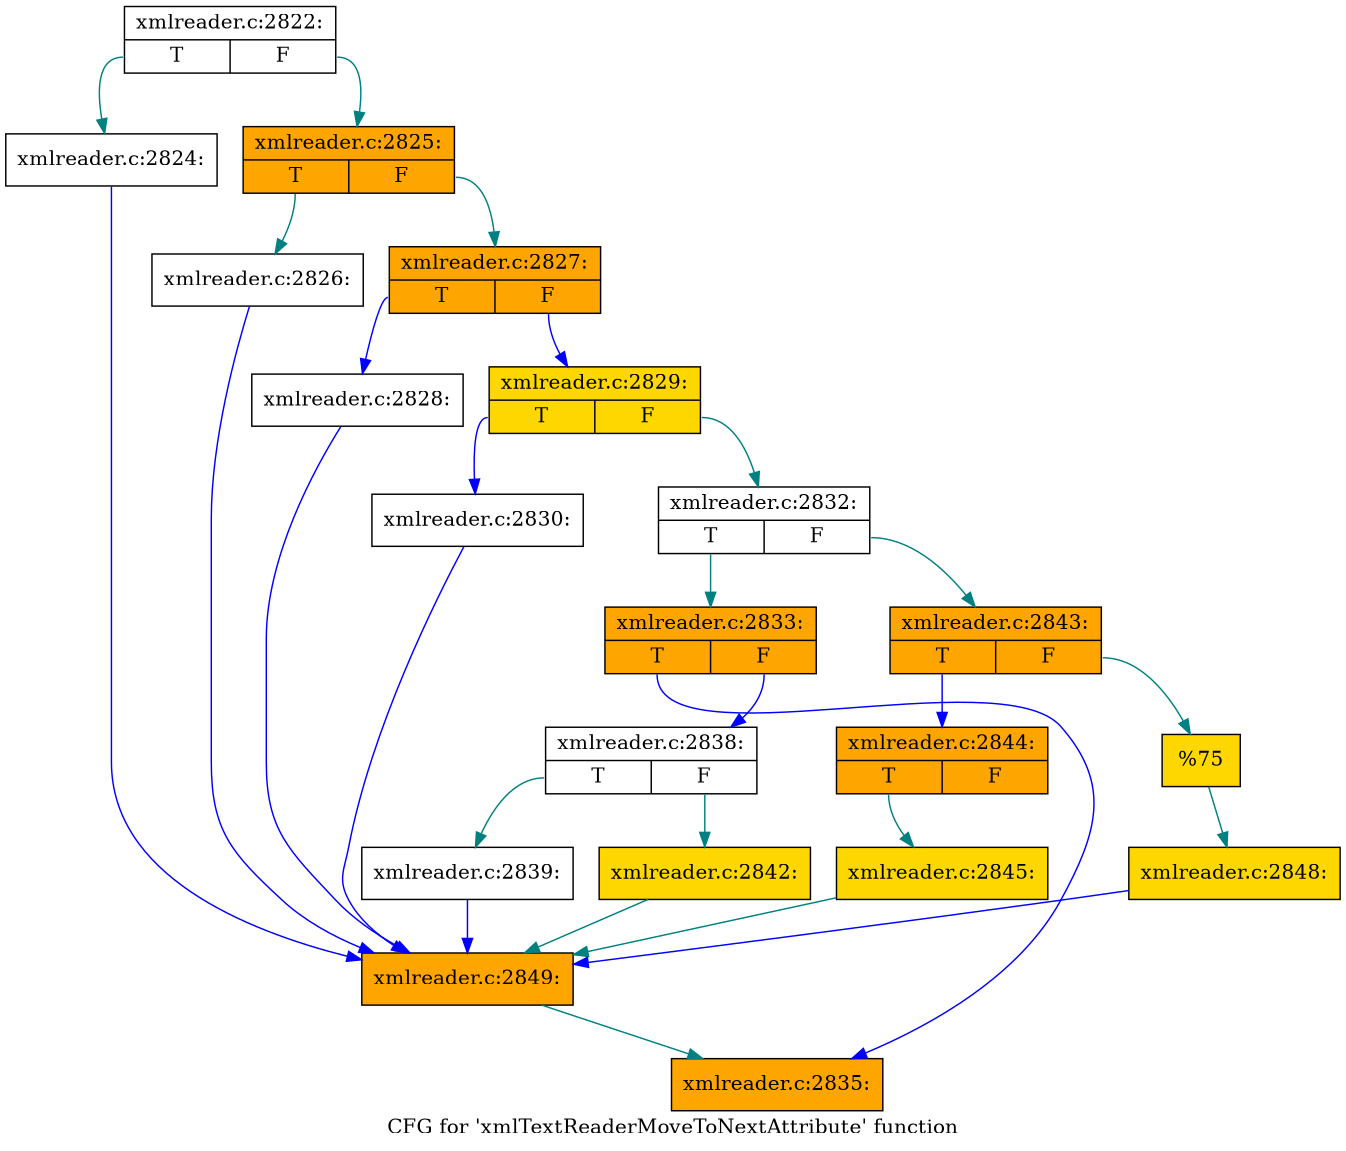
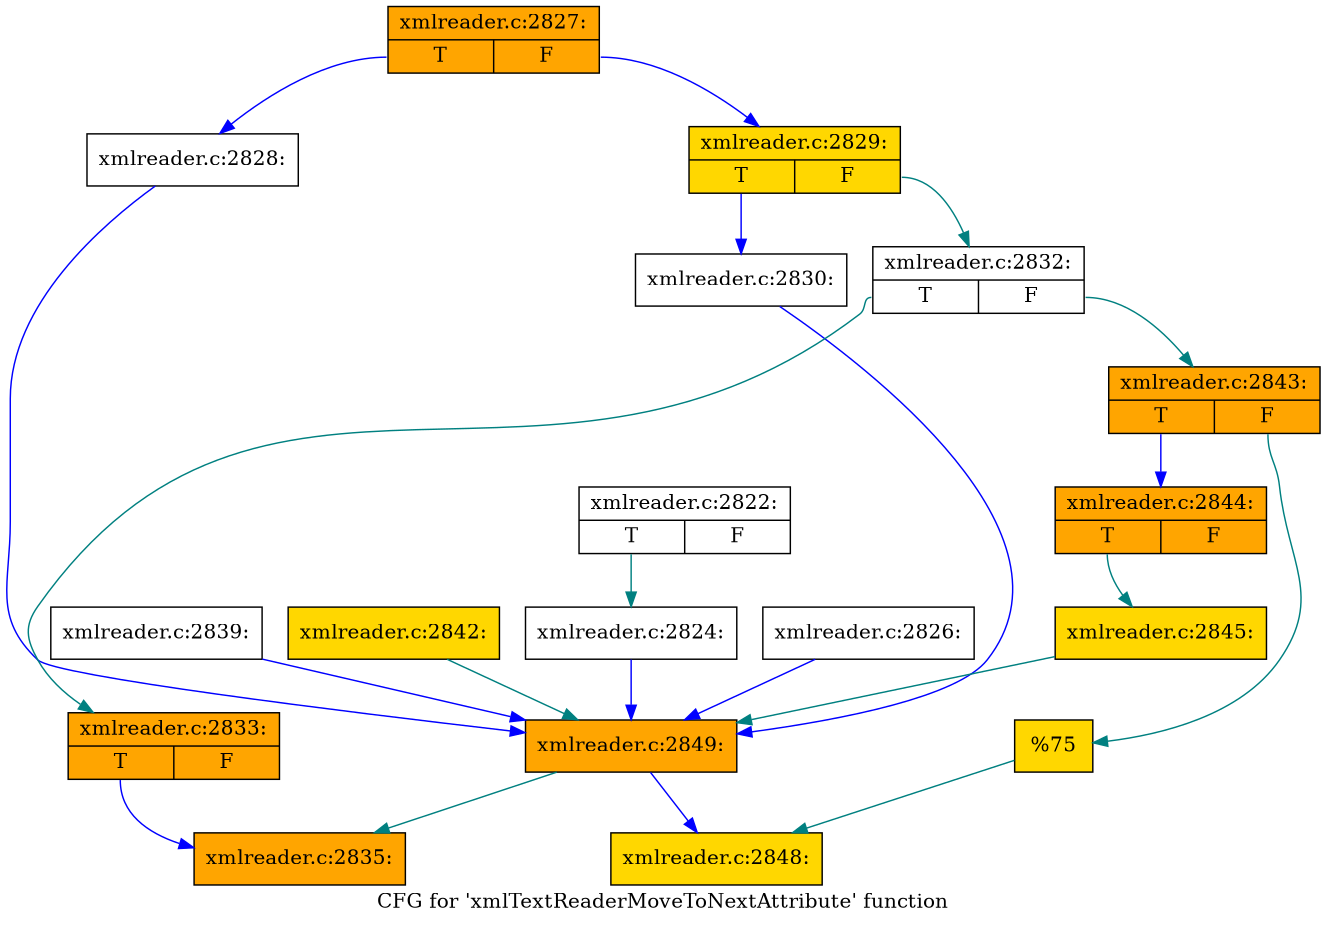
node "xmlreader.c:2825:": removed
node "xmlreader.c:2838:": removed
edge "xmlreader.c:2848:" -> "xmlreader.c:2849:": reversed
